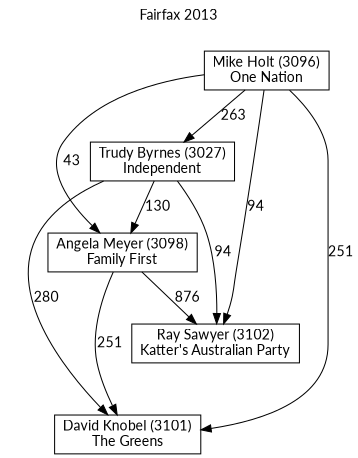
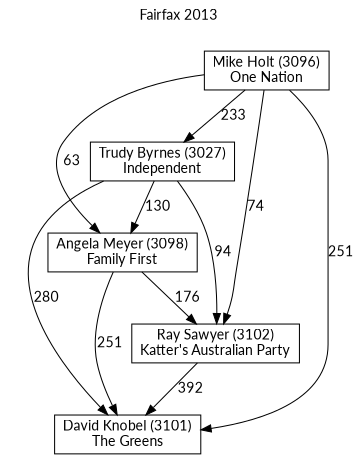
edge "Mike Holt (3096) One Nation" -> "Trudy Byrnes (3027) Independent": label "263" -> "233"
edge "Mike Holt (3096) One Nation" -> "Angela Meyer (3098) Family First": label "43" -> "63"
edge "Mike Holt (3096) One Nation" -> "Ray Sawyer (3102) Katter's Australian Party": label "94" -> "74"
edge "Angela Meyer (3098) Family First" -> "Ray Sawyer (3102) Katter's Australian Party": label "876" -> "176"
edge "Ray Sawyer (3102) Katter's Australian Party" -> "David Knobel (3101) The Greens": added, label "392"
